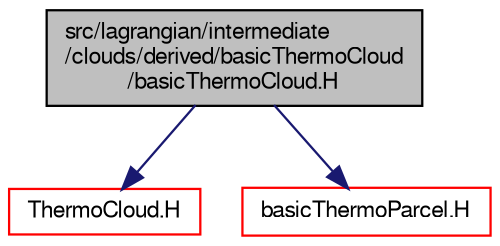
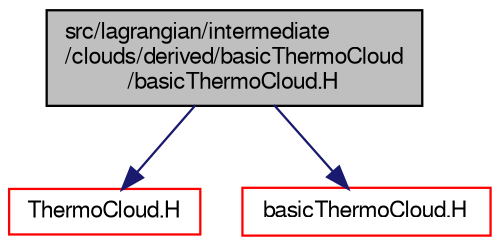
node "basicThermoParcel.H": label "basicThermoParcel.H" -> "basicThermoCloud.H"
